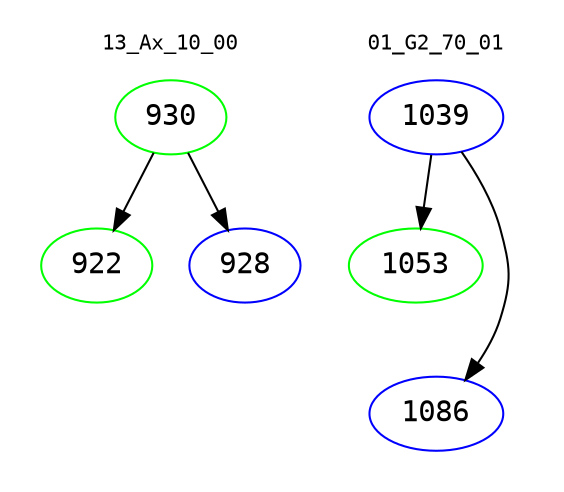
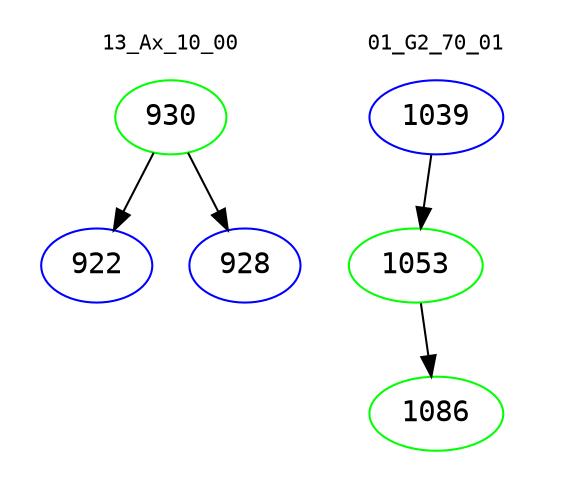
edge "1039" -> "1086": now "1053" -> "1086"
node "922": color green -> blue
node "1086": color blue -> green
